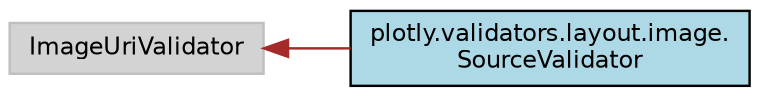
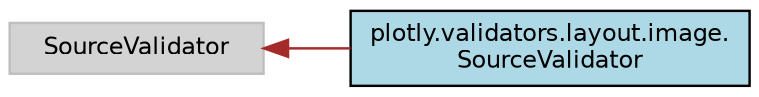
node "ImageUriValidator": label "ImageUriValidator" -> "SourceValidator"
